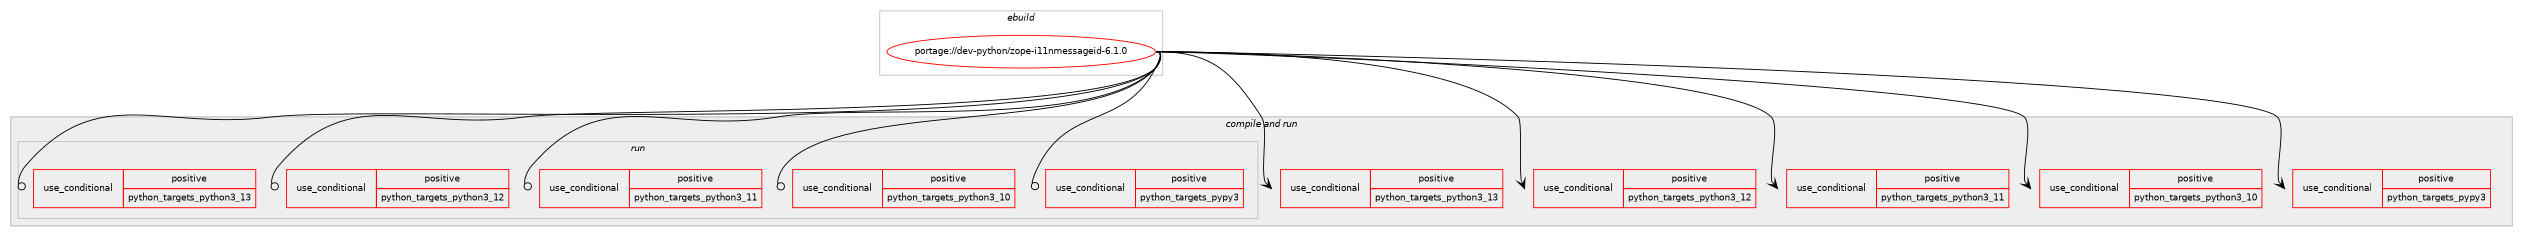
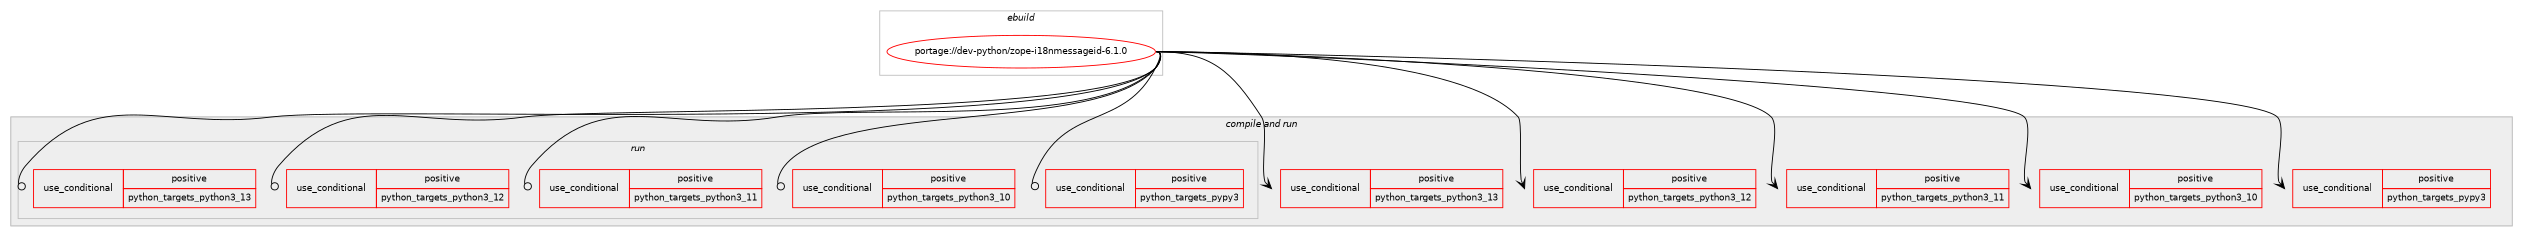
node "portage://dev-python/zope-i11nmessageid-6.1.0": label "portage://dev-python/zope-i11nmessageid-6.1.0" -> "portage://dev-python/zope-i18nmessageid-6.1.0"
